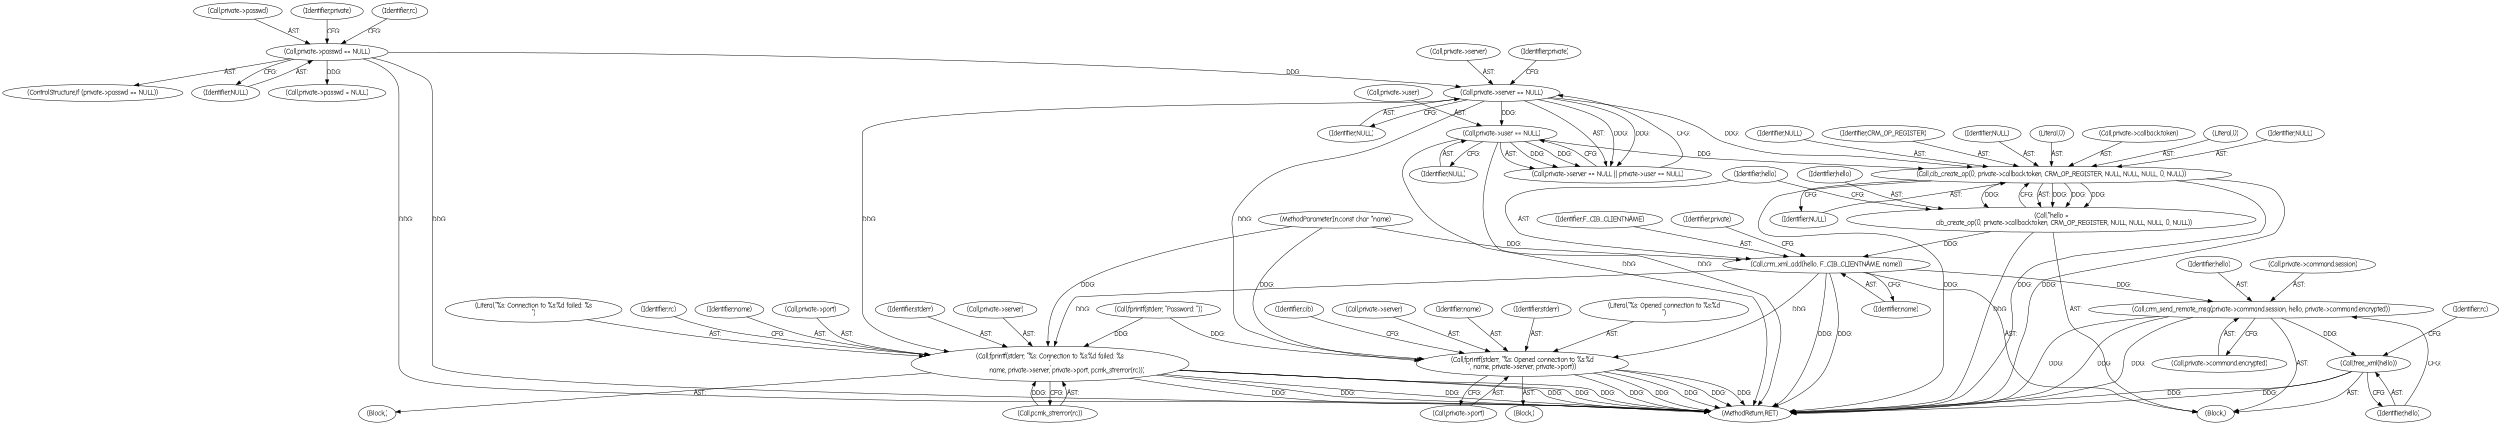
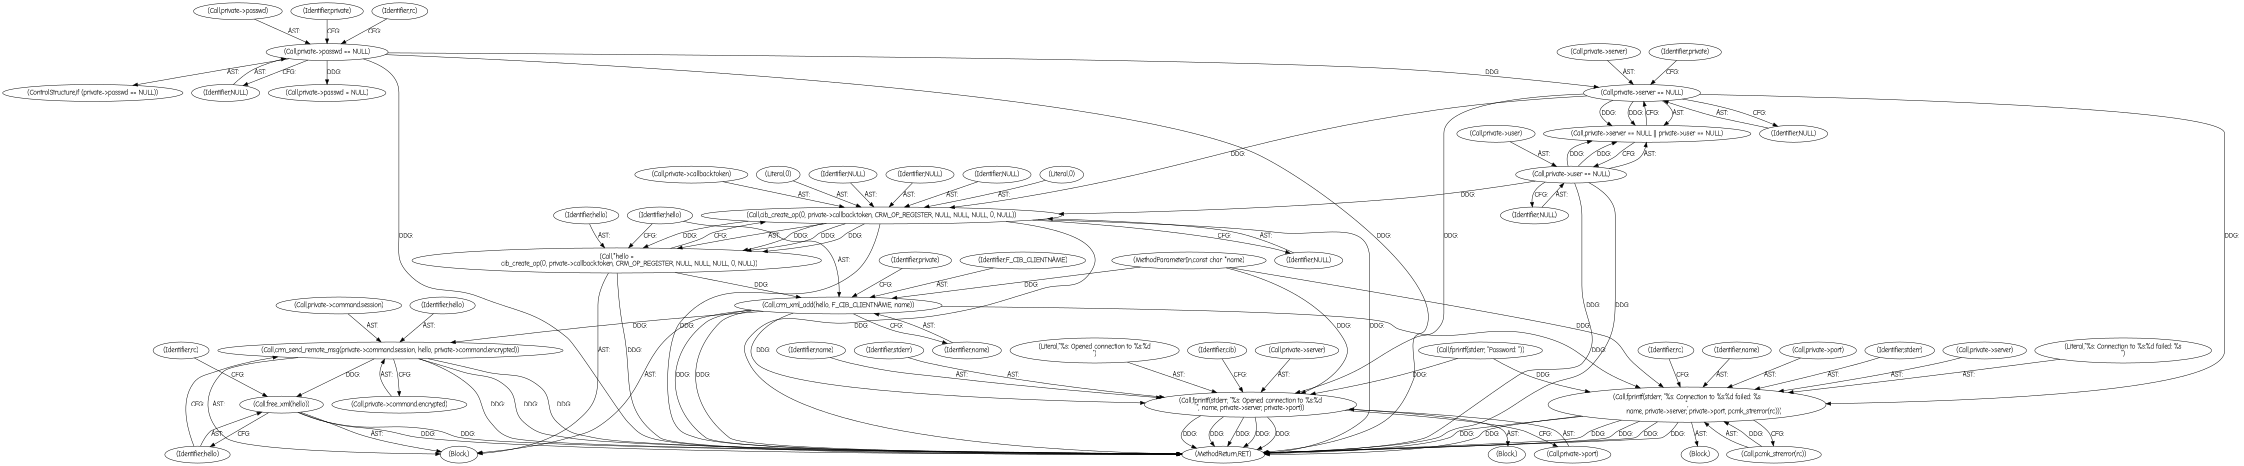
edge "(Call,private->server == NULL)" -> "(Call,private->user == NULL)": removed, label "DDG:"
node "(Identifier,CRM_OP_REGISTER)": removed
